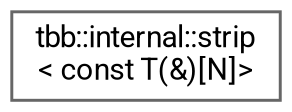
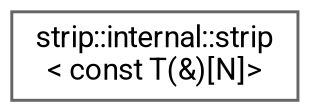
node "tbb::internal::strip < const T(&)[N]>": label "tbb::internal::strip < const T(&)[N]>" -> "strip::internal::strip < const T(&)[N]>"
